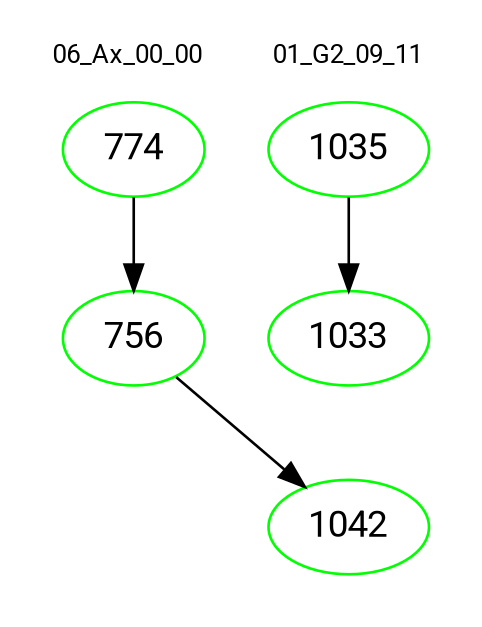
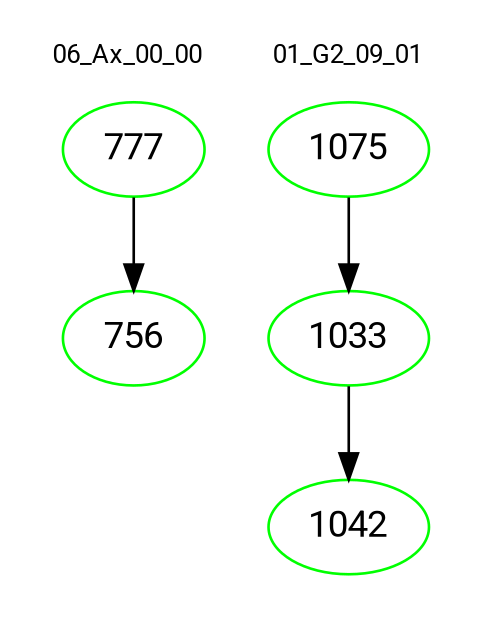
cluster "01_G2_09_11": label "01_G2_09_11" -> "01_G2_09_01"
node "774": label "774" -> "777"
node "1035": label "1035" -> "1075"
edge "756" -> "1042": now "1033" -> "1042"
